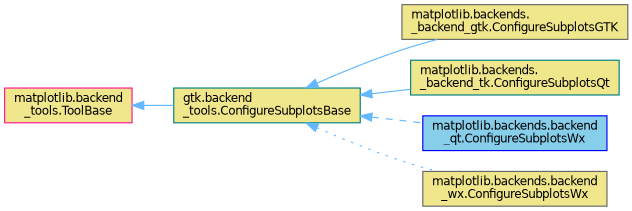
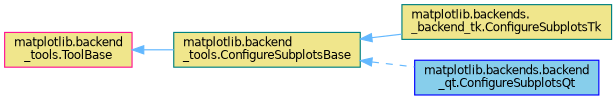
node "matplotlib.backends. _backend_gtk.ConfigureSubplotsGTK": removed
node "matplotlib.backends. _backend_tk.ConfigureSubplotsQt": label "matplotlib.backends. _backend_tk.ConfigureSubplotsQt" -> "matplotlib.backends. _backend_tk.ConfigureSubplotsTk"
node "gtk.backend _tools.ConfigureSubplotsBase": label "gtk.backend _tools.ConfigureSubplotsBase" -> "matplotlib.backend _tools.ConfigureSubplotsBase"
node "matplotlib.backends.backend _qt.ConfigureSubplotsWx": label "matplotlib.backends.backend _qt.ConfigureSubplotsWx" -> "matplotlib.backends.backend _qt.ConfigureSubplotsQt"
node "matplotlib.backends.backend _wx.ConfigureSubplotsWx": removed
